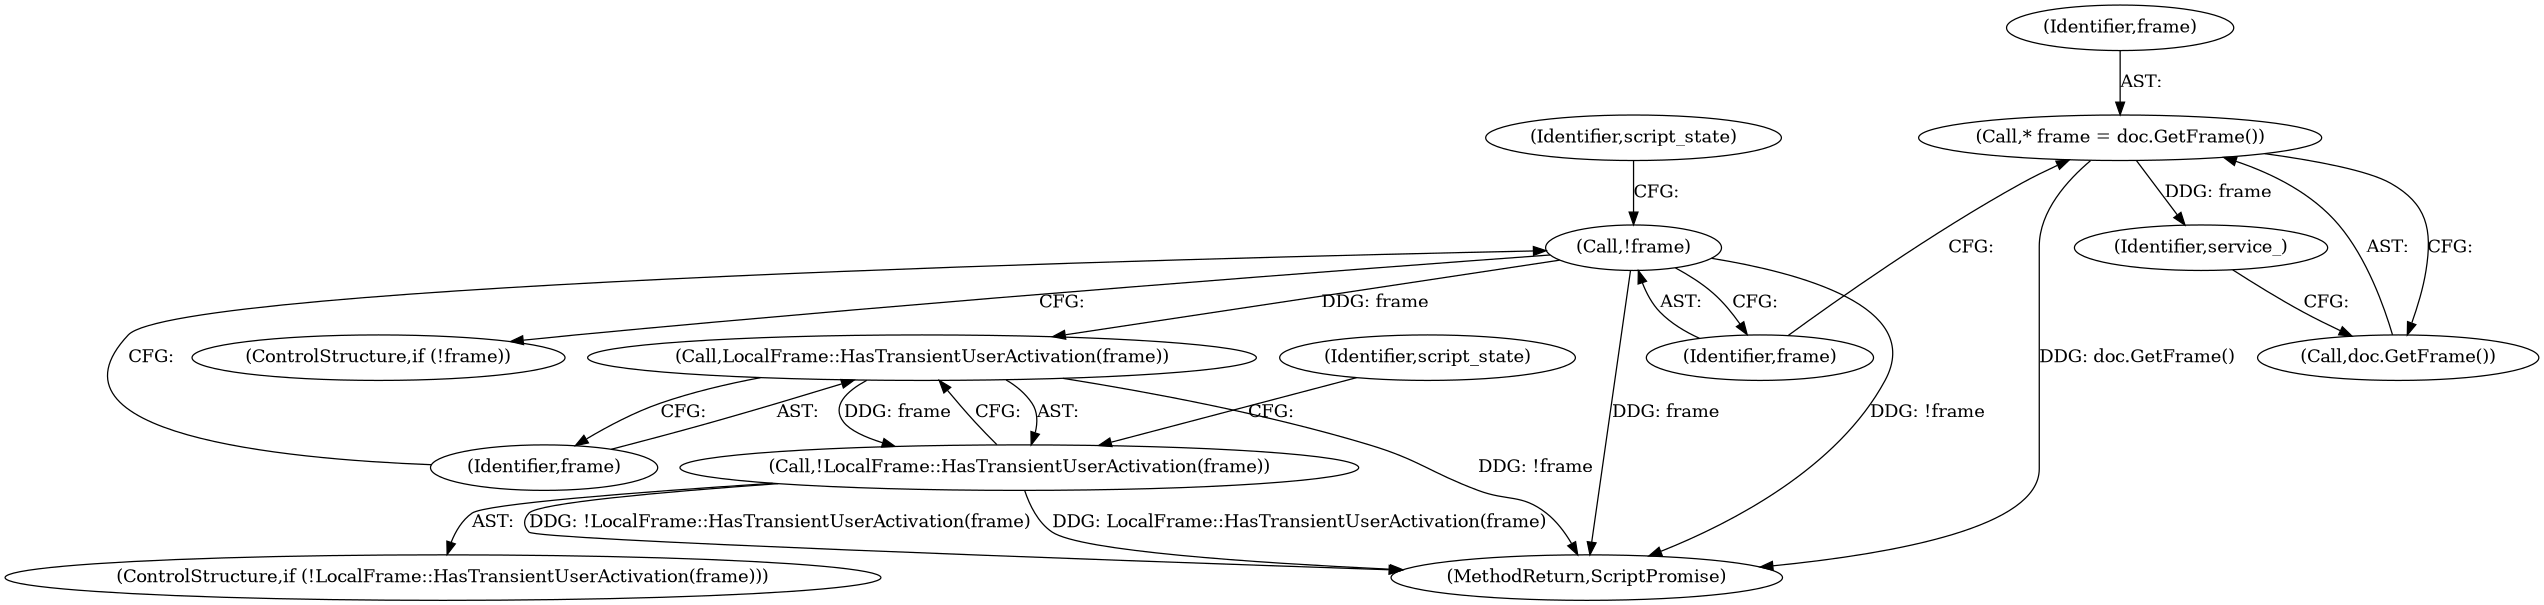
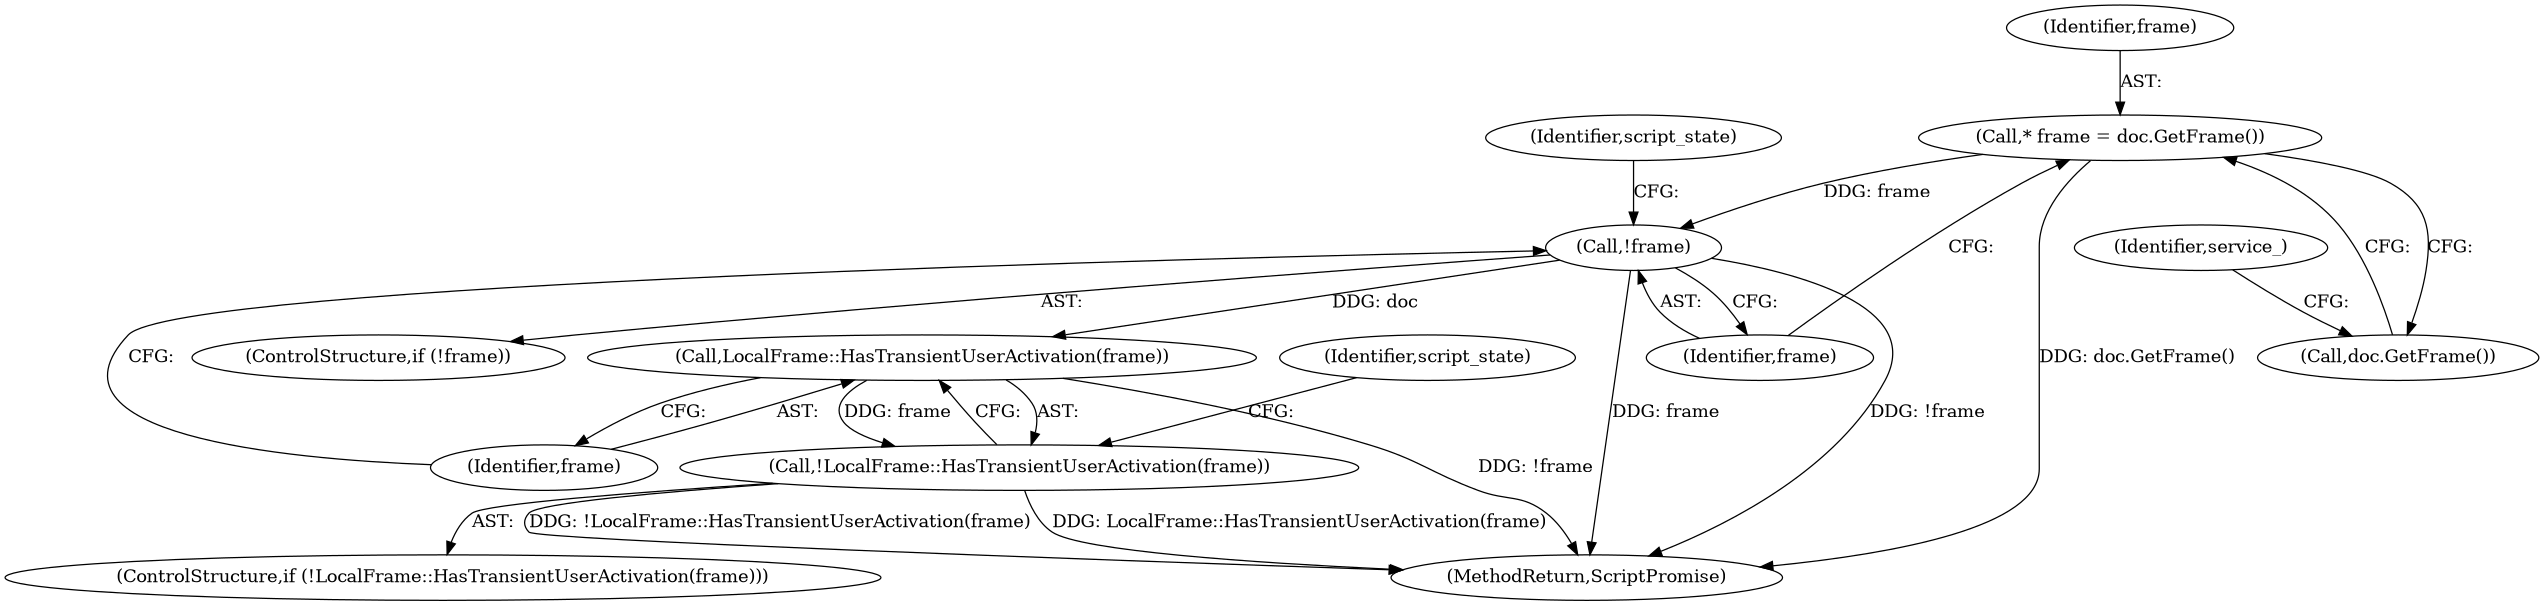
edge "(Call,* frame = doc.GetFrame())" -> "(Identifier,service_)": now "(Call,* frame = doc.GetFrame())" -> "(Call,!frame)"
edge "(Call,doc.GetFrame())" -> "(Call,* frame = doc.GetFrame())": label "AST: " -> "CFG: "
edge "(Call,!frame)" -> "(ControlStructure,if (!frame))": label "CFG: " -> "AST: "
edge "(Call,!frame)" -> "(Call,LocalFrame::HasTransientUserActivation(frame))": label "DDG: frame" -> "DDG: doc"
